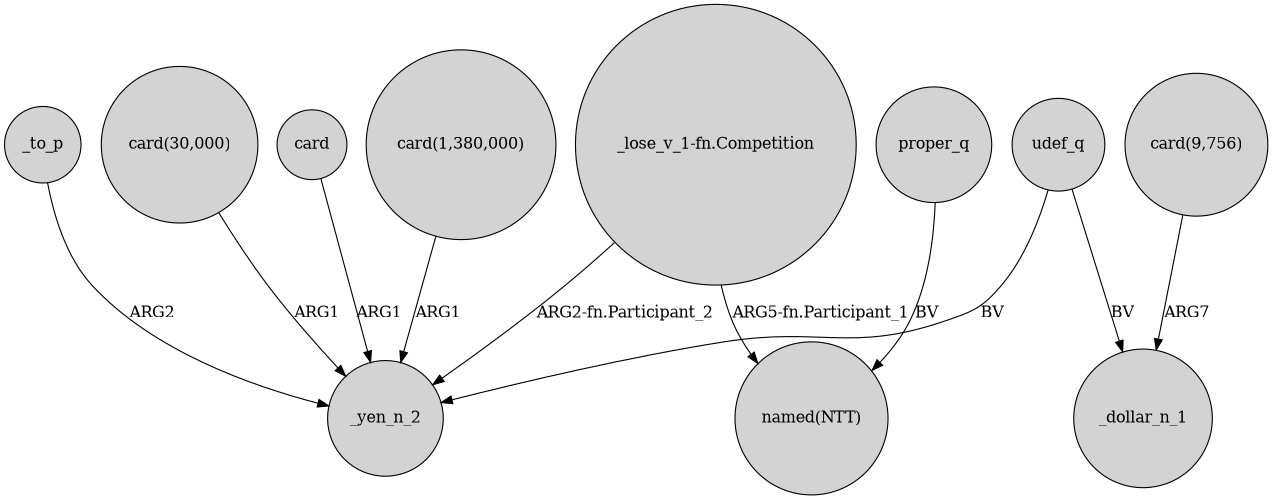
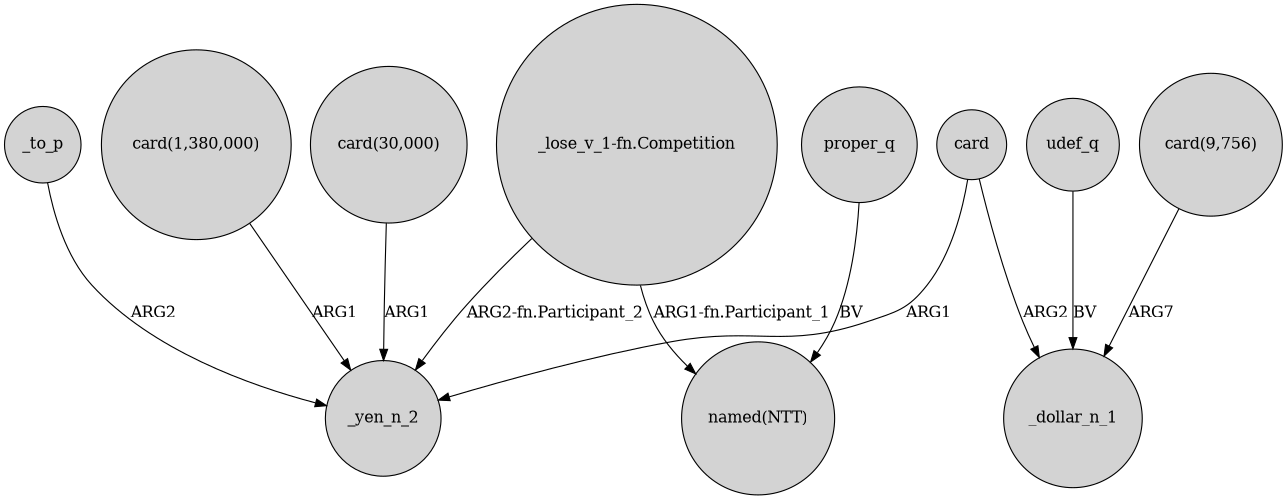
edge "card" -> "_dollar_n_1": added, label "ARG2"
edge "_lose_v_1-fn.Competition" -> "named(NTT)": label "ARG5-fn.Participant_1" -> "ARG1-fn.Participant_1"
edge "udef_q" -> "_yen_n_2": removed, label "BV"
